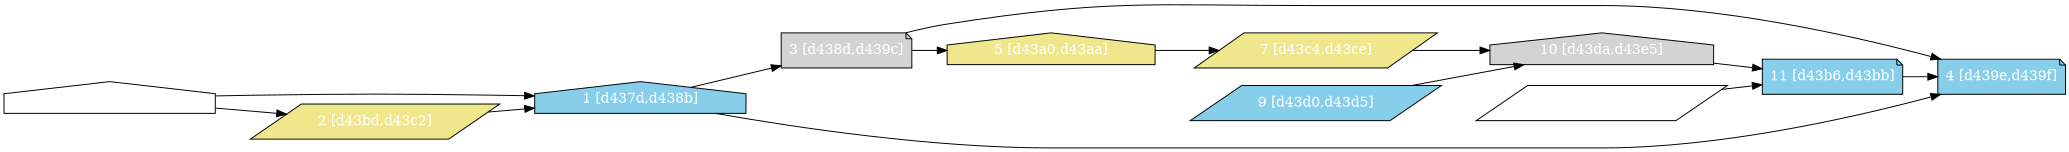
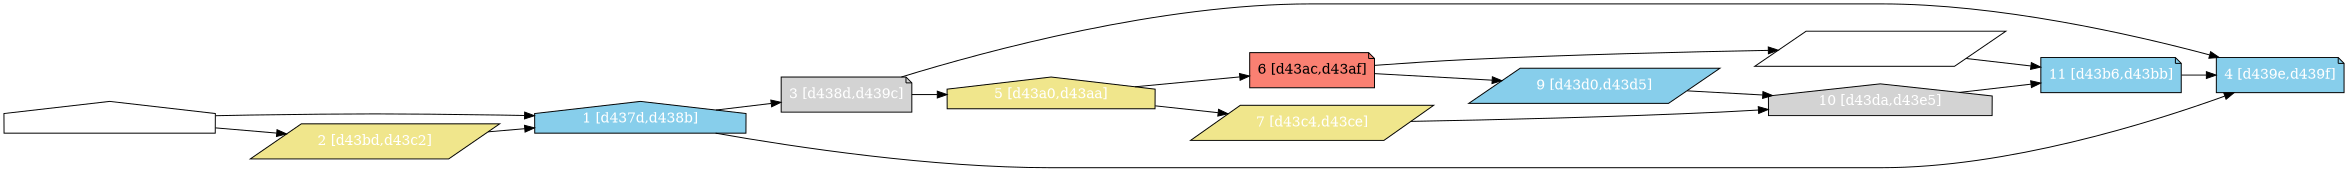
node "6 [d43ac,d43af]": added
